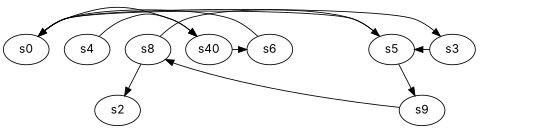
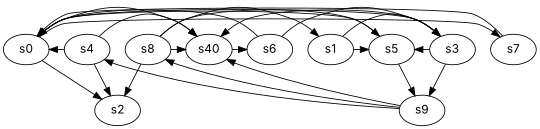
edge "s6" -> "s3": added
edge "s3" -> "s40": added
edge "s4" -> "s0": added
edge "s8" -> "s40": added
node "s1": added
node "s7": added
edge "s4" -> "s2": added
edge "s3" -> "s9": added
edge "s0" -> "s2": added
edge "s9" -> "s40": added
edge "s9" -> "s4": added
